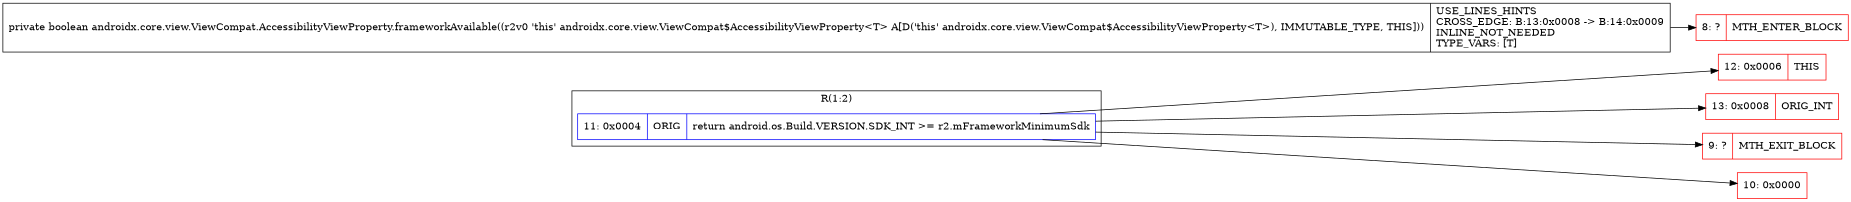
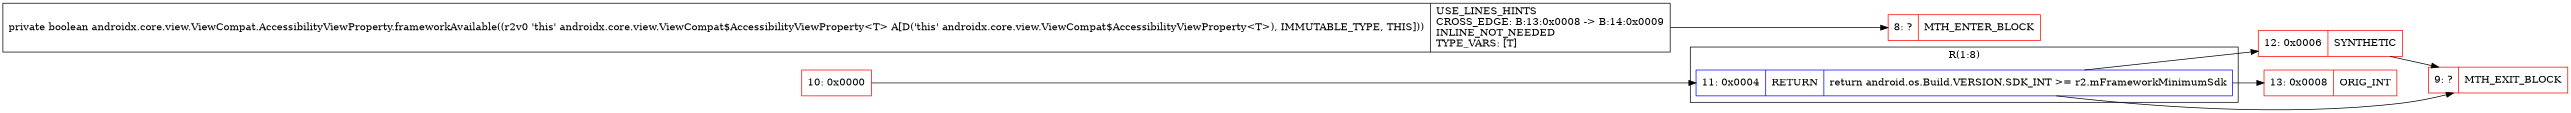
edge "12: 0x0006" -> "9: ?": added
node "12: 0x0006": text "THIS" -> "SYNTHETIC"
cluster "R(1:2)": label "R(1:2)" -> "R(1:8)"
node "11: 0x0004": text "ORIG" -> "RETURN"
edge "11: 0x0004" -> "10: 0x0000": reversed
